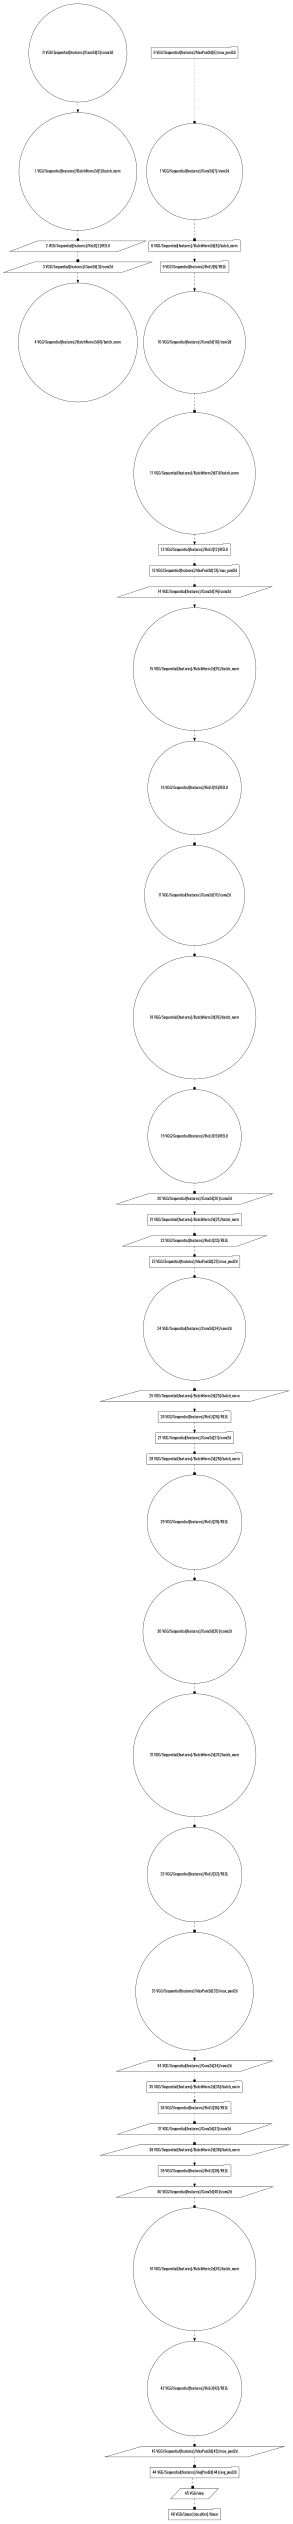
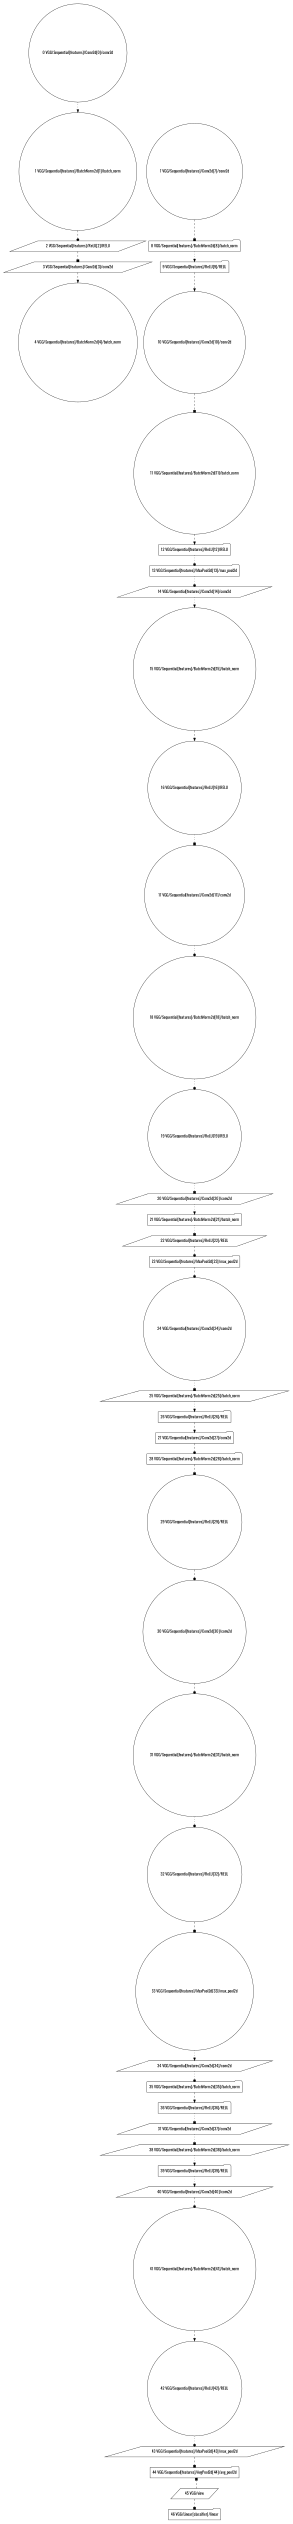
node "6 VGG/Sequential[features]/MaxPool2d[6]/max_pool2d": removed
edge "44 VGG/Sequential[features]/AvgPool2d[44]/avg_pool2d" -> "45 VGG/view": reversed
